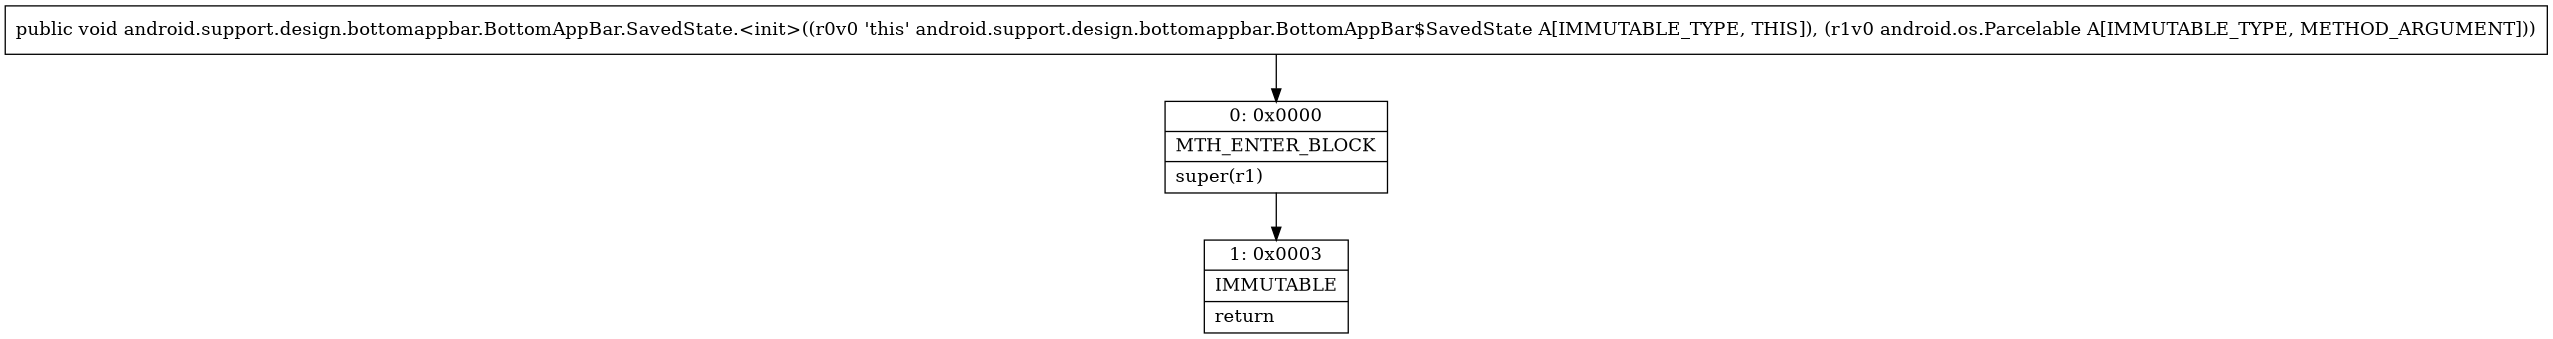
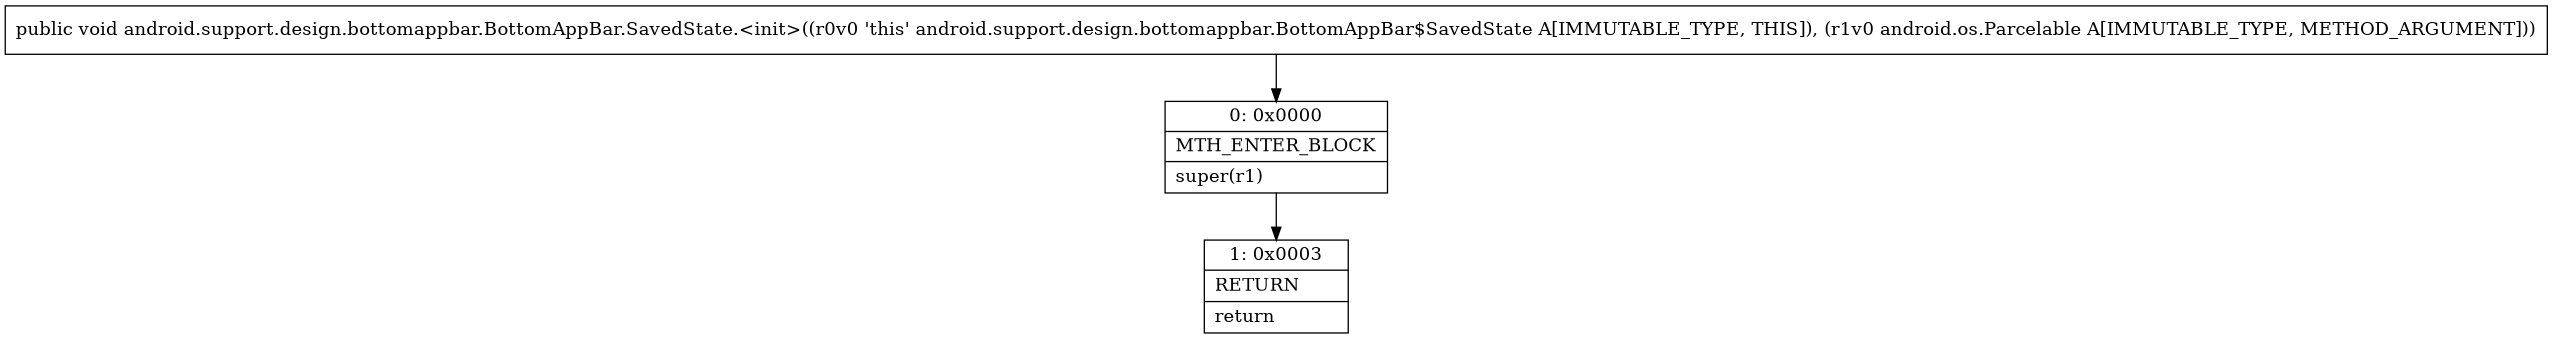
node "1: 0x0003": text "IMMUTABLE" -> "RETURN"
